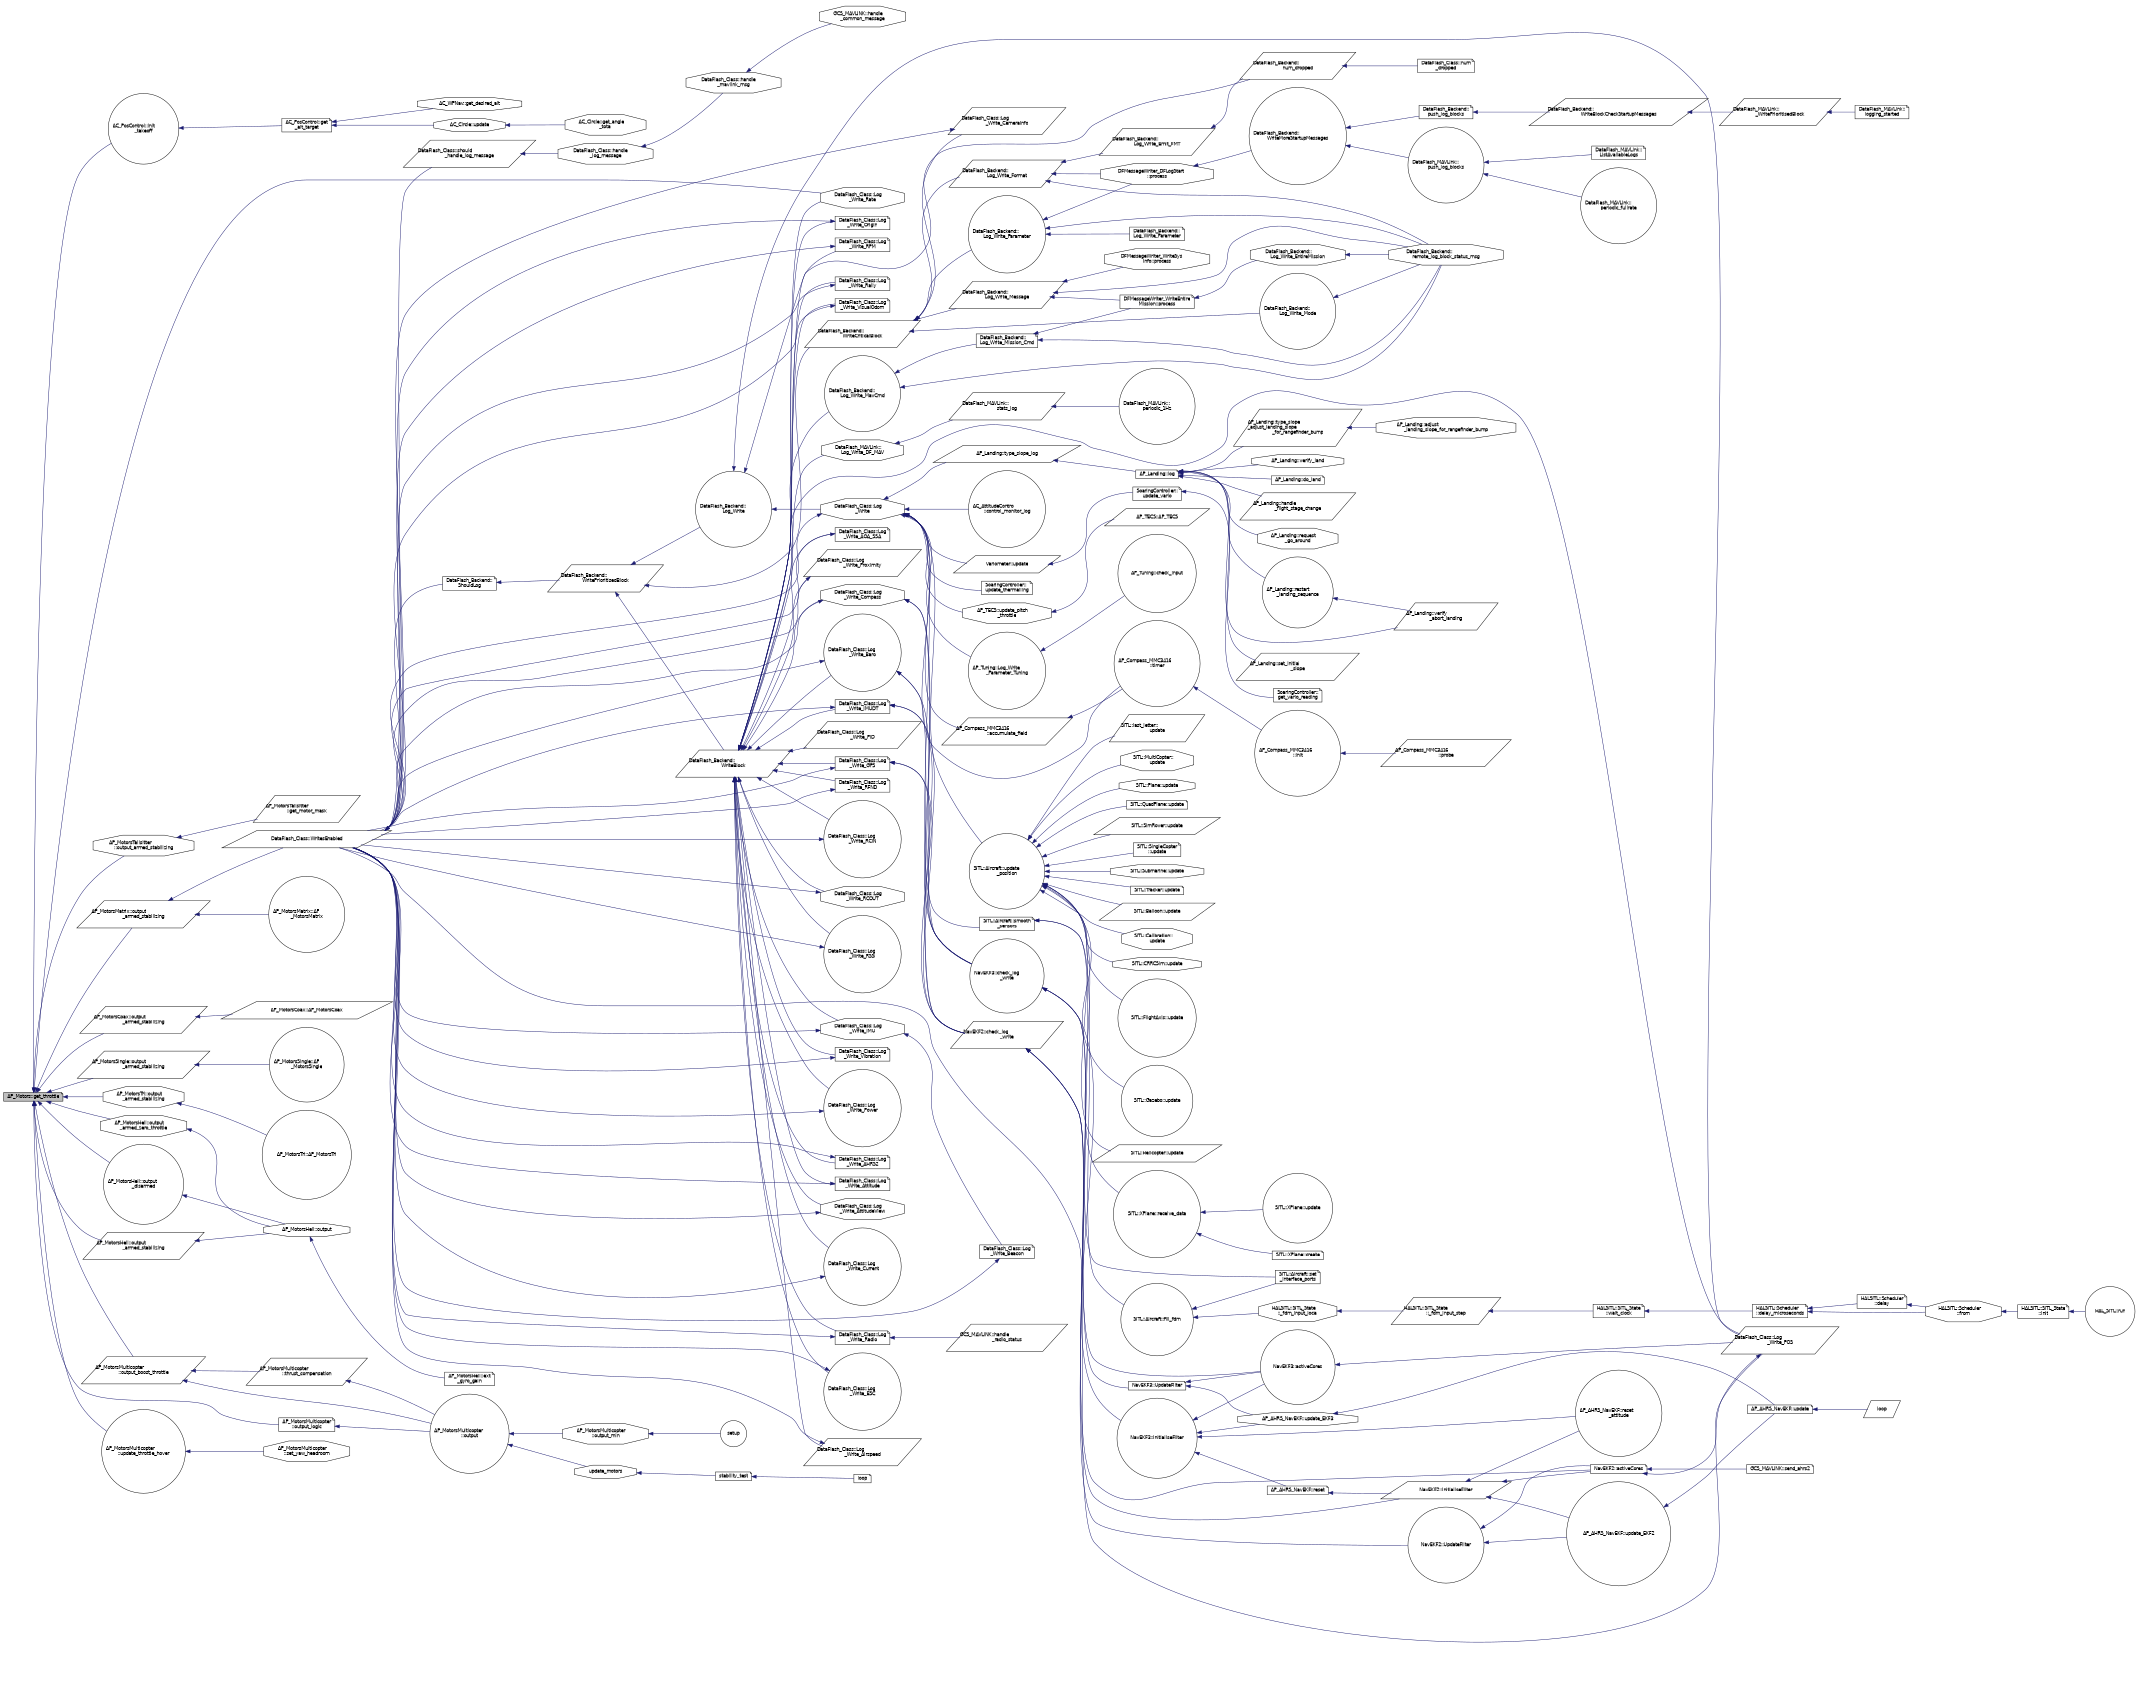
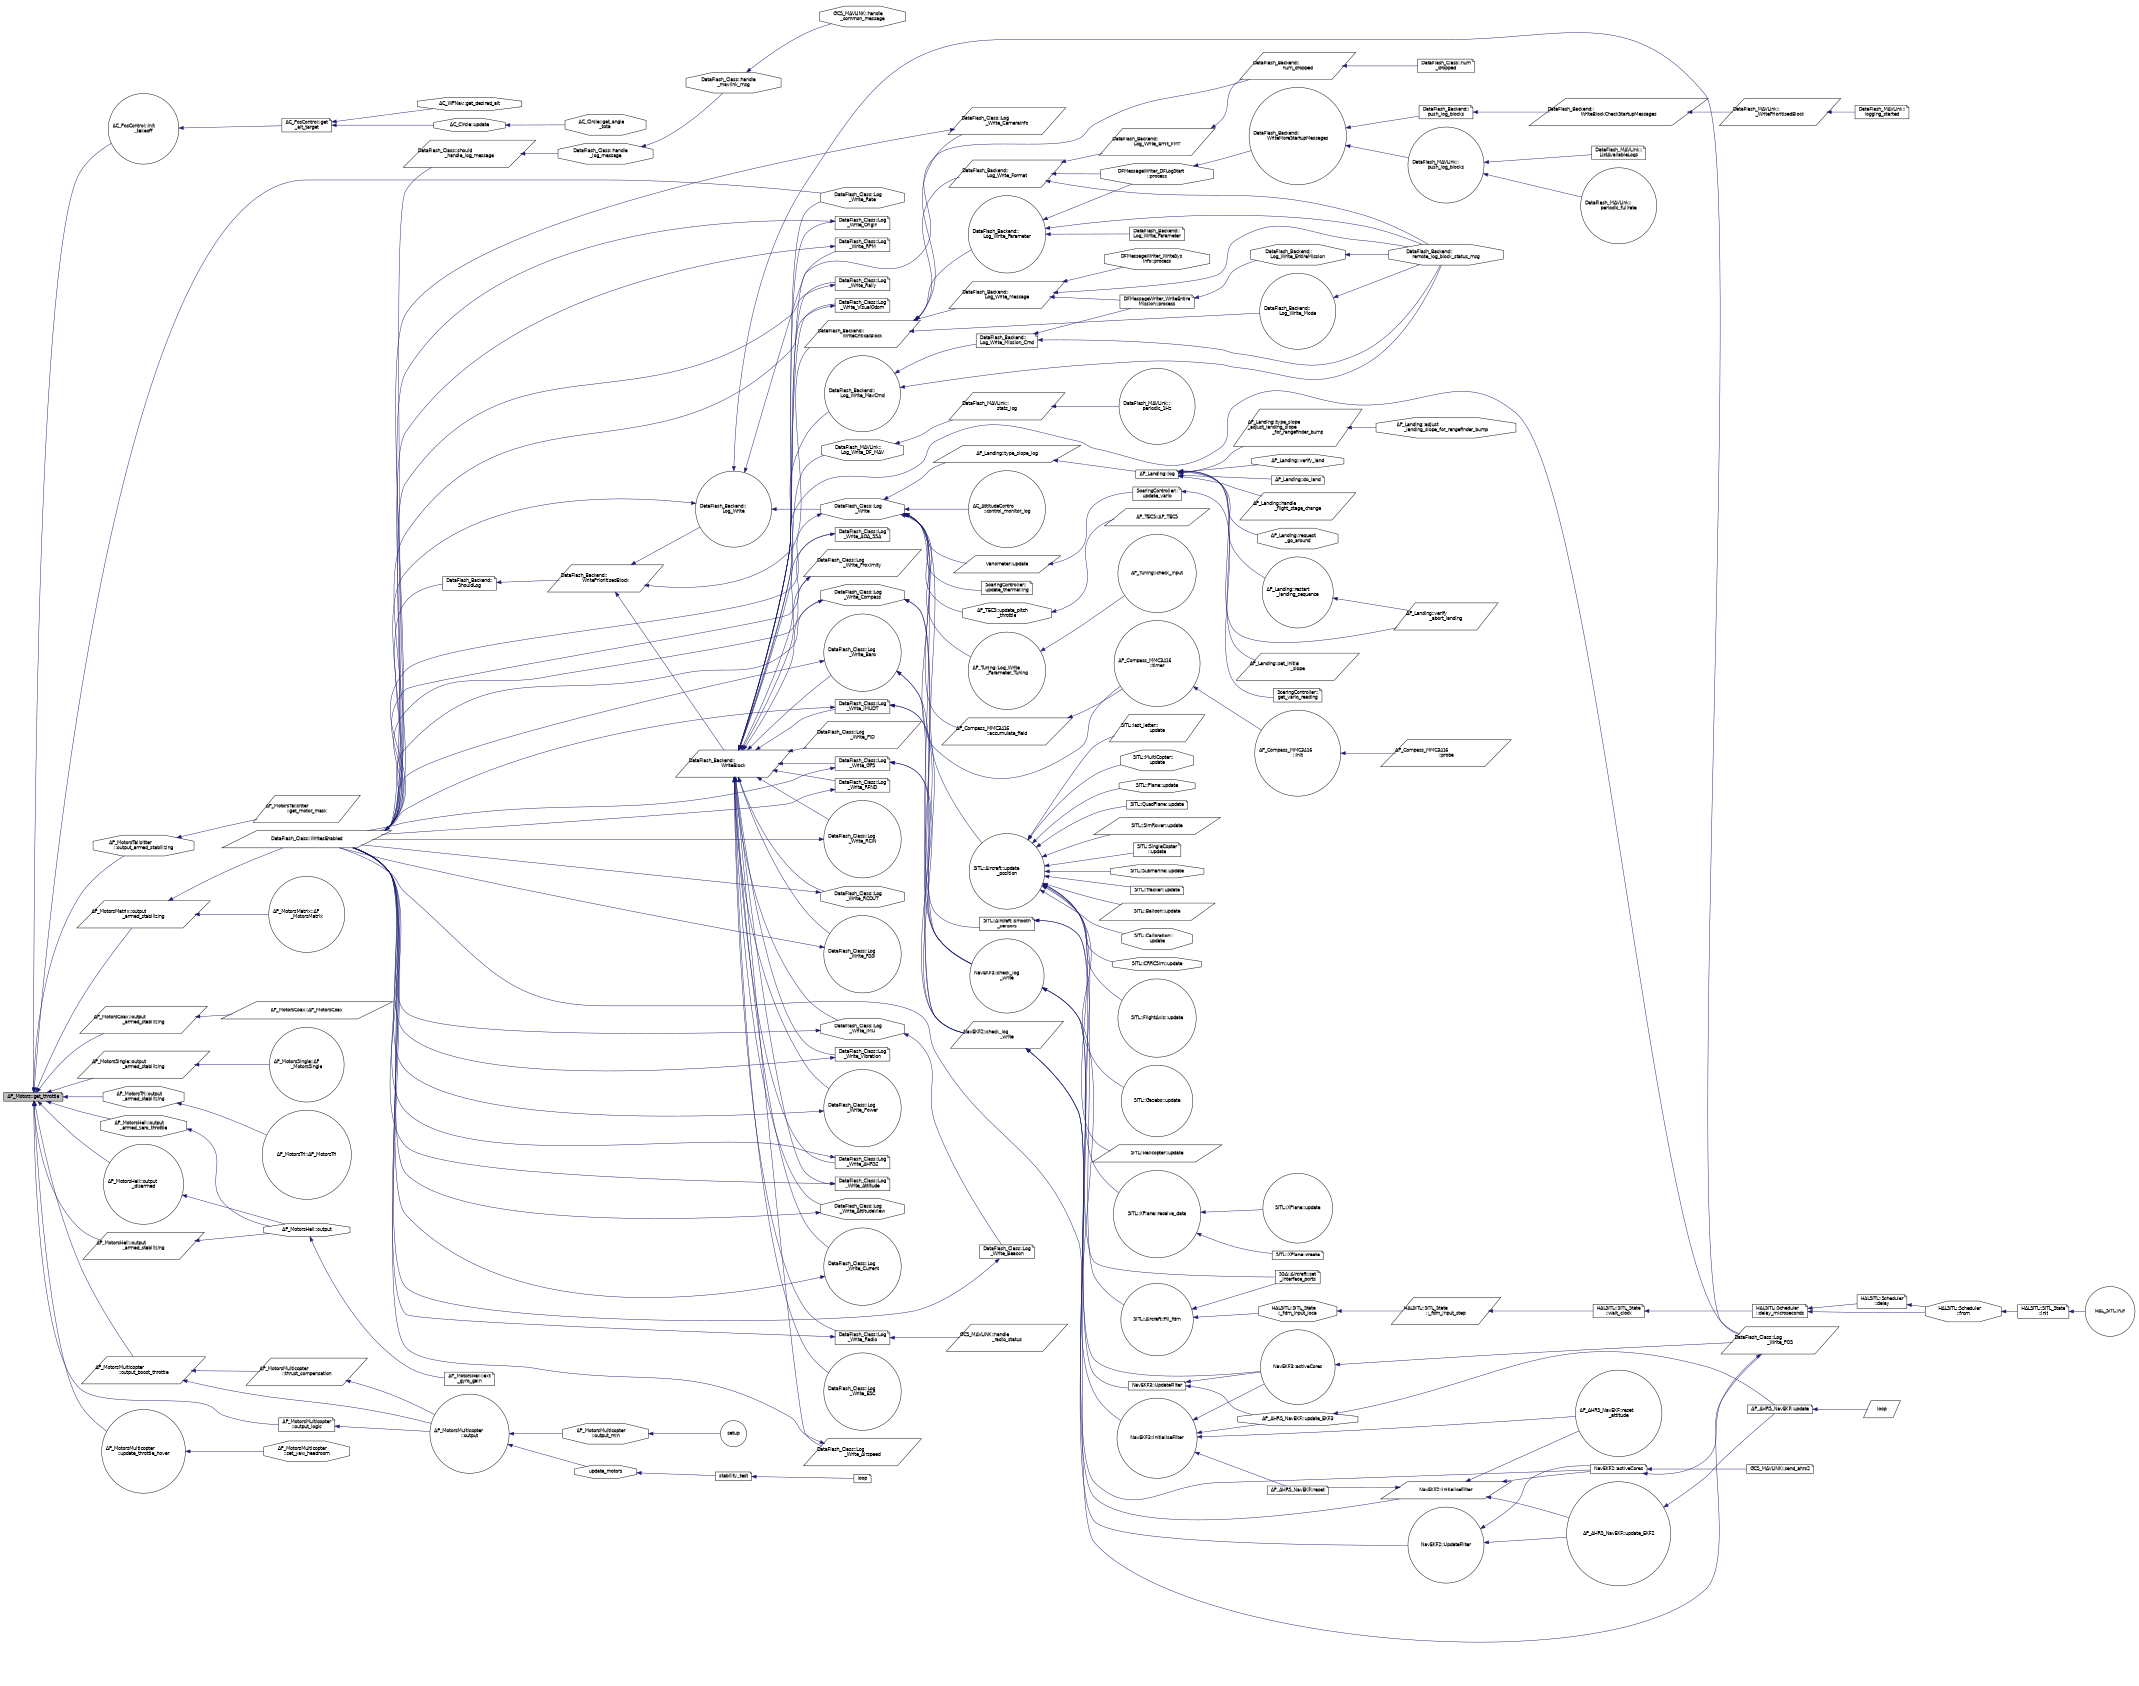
node "SITL::Aircraft::set _interface_ports": label "SITL::Aircraft::set _interface_ports" -> "SSA::Aircraft::set _interface_ports"
edge "DataFlash_Class::WritesEnabled" -> "DataFlash_Class::Log _Write_ESC": now "DataFlash_Class::WritesEnabled" -> "DataFlash_Backend:: Log_Write"
edge "NavEKF2::InitialiseFilter" -> "AP_AHRS_NavEKF::reset": reversed
